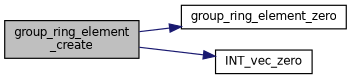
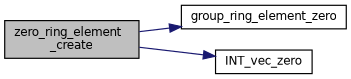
node "group_ring_element _create": label "group_ring_element _create" -> "zero_ring_element _create"
